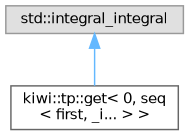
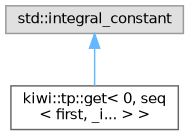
node "std::integral_integral": label "std::integral_integral" -> "std::integral_constant"
